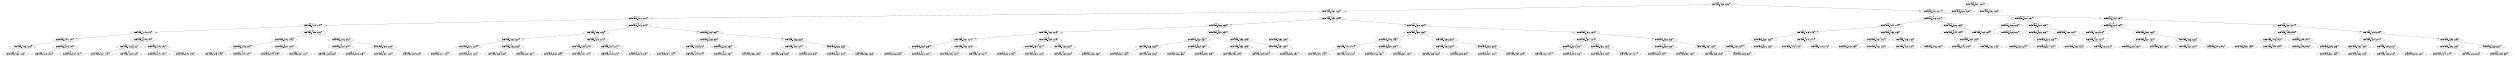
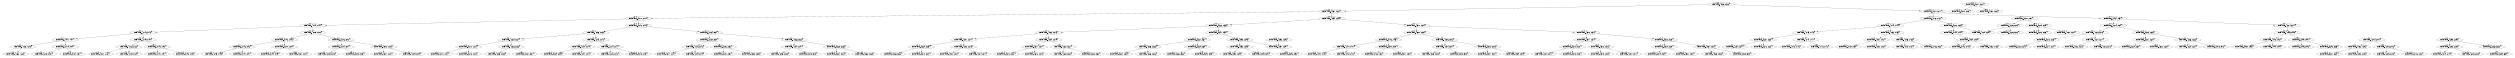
node "Node{data=[8159, 8159]}": removed
